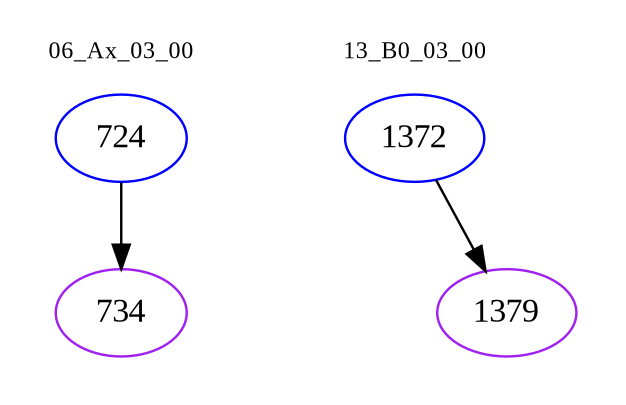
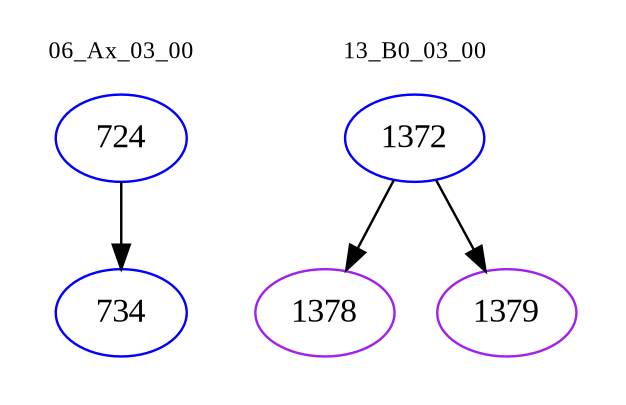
node "734": color purple -> blue
node "1378": added
